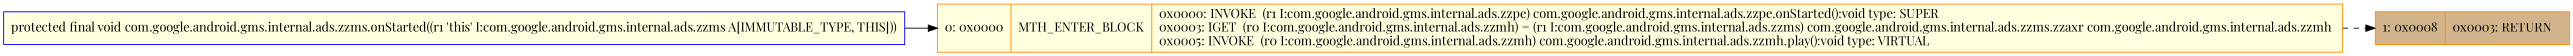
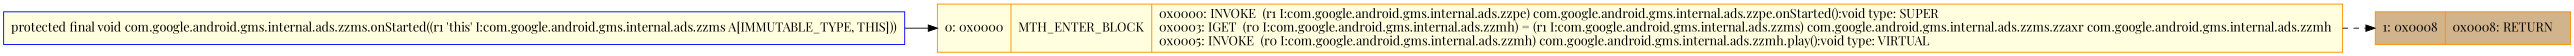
node "1: 0x0008": text "0x0003: RETURN" -> "0x0008: RETURN"
